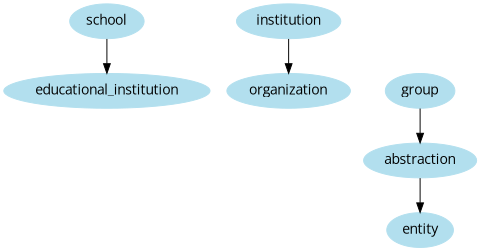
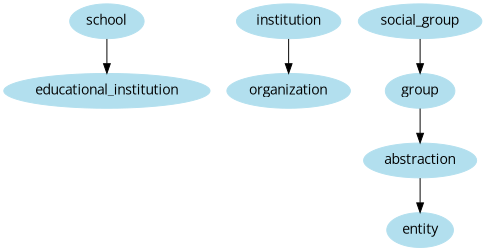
node "social_group": added
